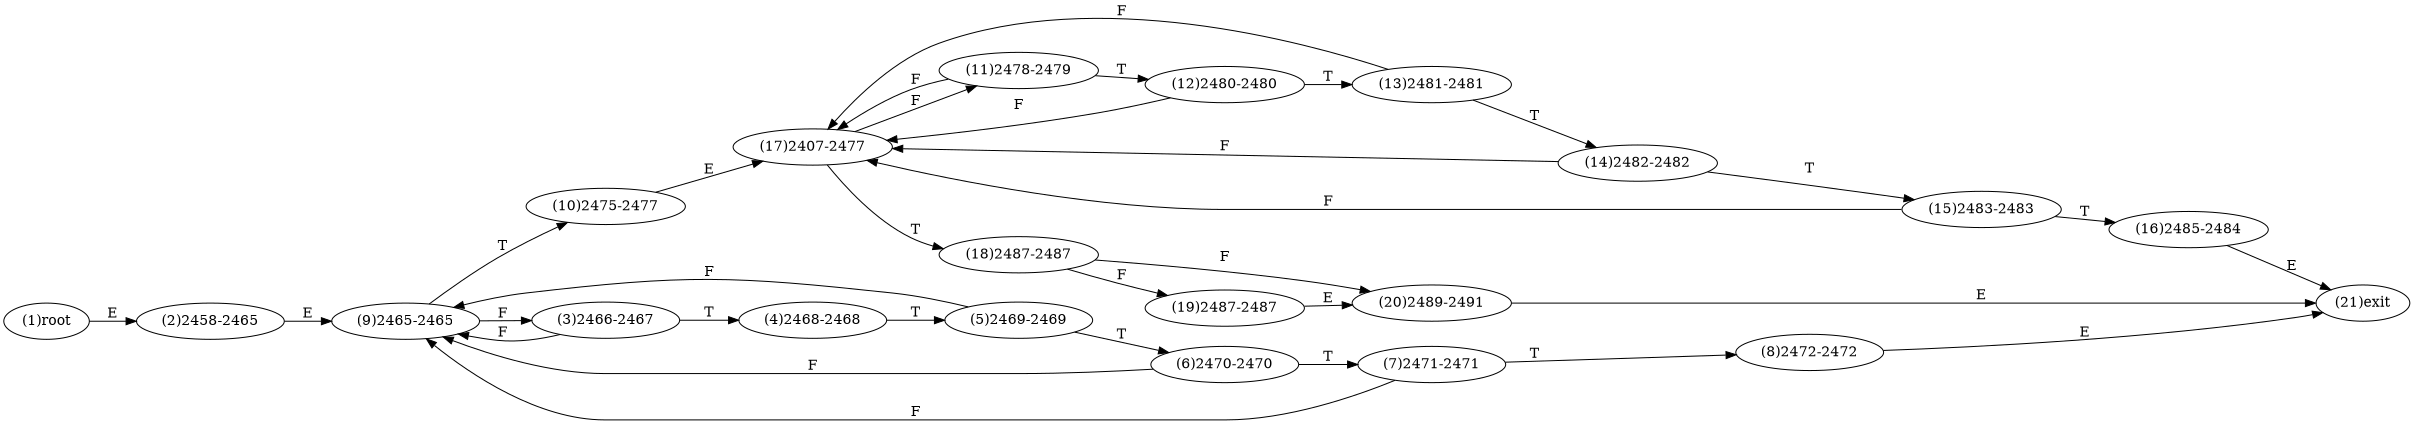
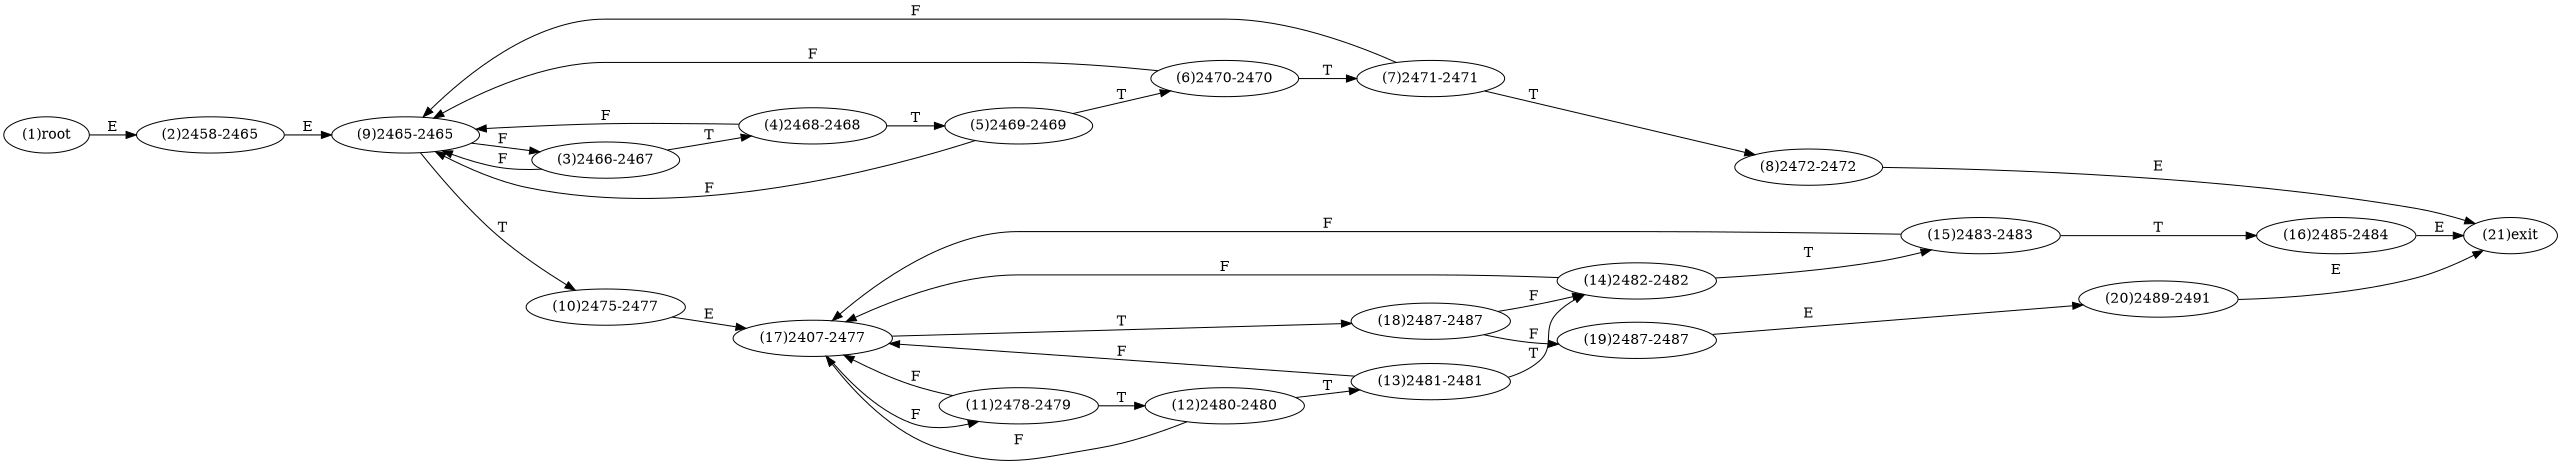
edge "(4)2468-2468" -> "(9)2465-2465": added, label "F"
edge "(18)2487-2487" -> "(20)2489-2491": now "(18)2487-2487" -> "(14)2482-2482"
